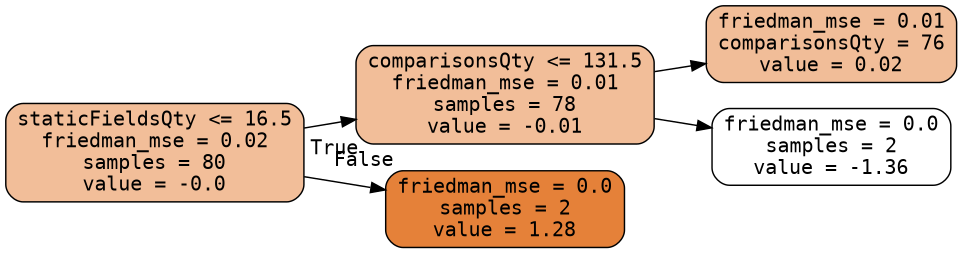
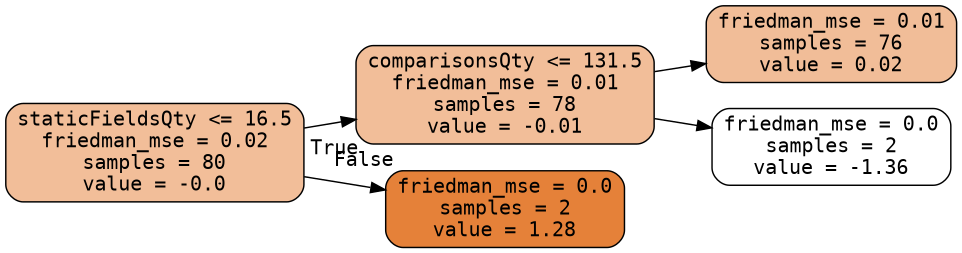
node "friedman_mse = 0.01 comparisonsQty = 76 value = 0.02": label "friedman_mse = 0.01 comparisonsQty = 76 value = 0.02" -> "friedman_mse = 0.01 samples = 76 value = 0.02"
